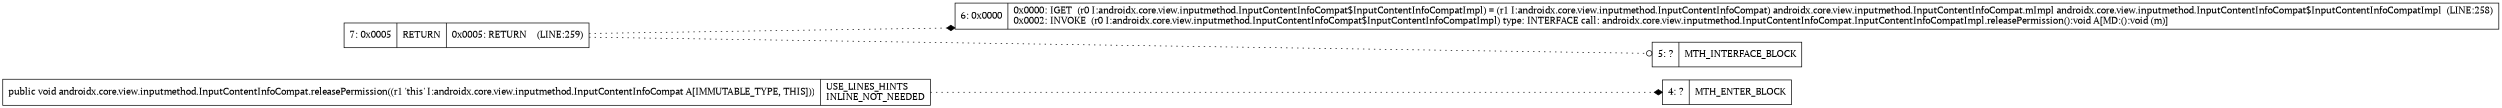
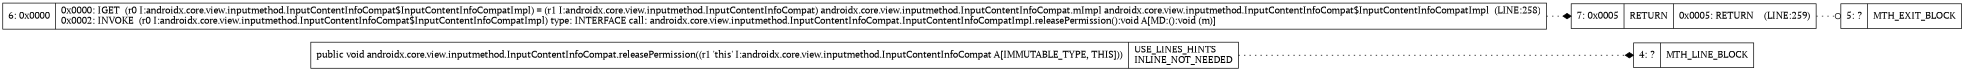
edge "7: 0x0005" -> "6: 0x0000": reversed
node "5: ?": text "MTH_INTERFACE_BLOCK" -> "MTH_EXIT_BLOCK"
node "4: ?": text "MTH_ENTER_BLOCK" -> "MTH_LINE_BLOCK"
